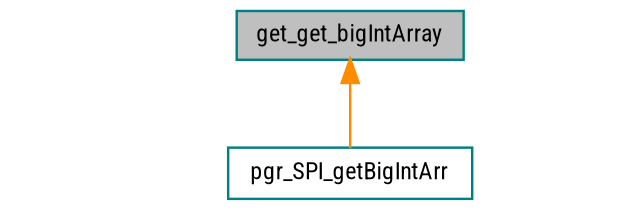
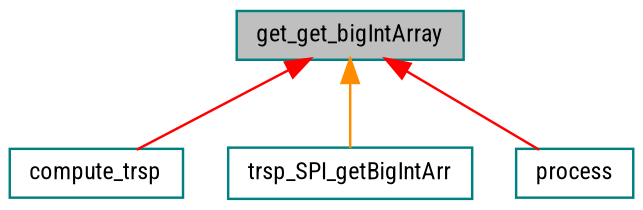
node "compute_trsp": added
node "pgr_SPI_getBigIntArr": label "pgr_SPI_getBigIntArr" -> "trsp_SPI_getBigIntArr"
node "process": added
